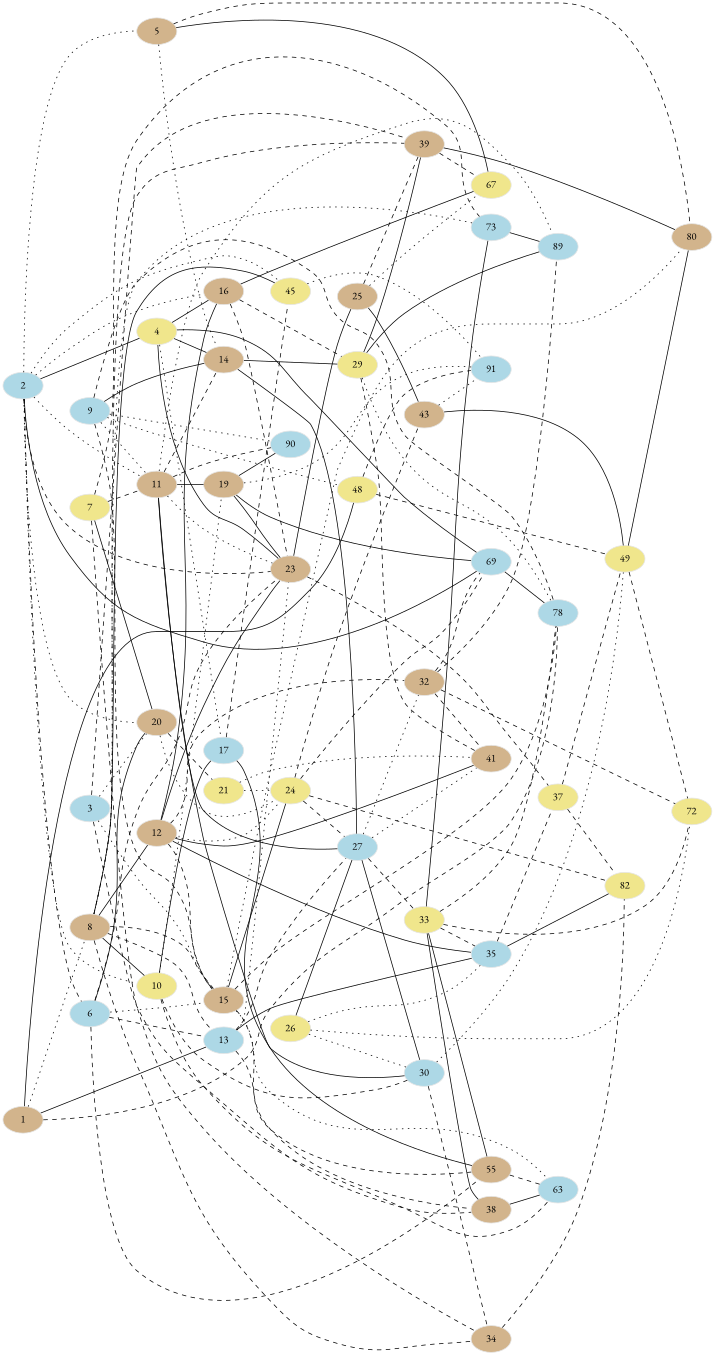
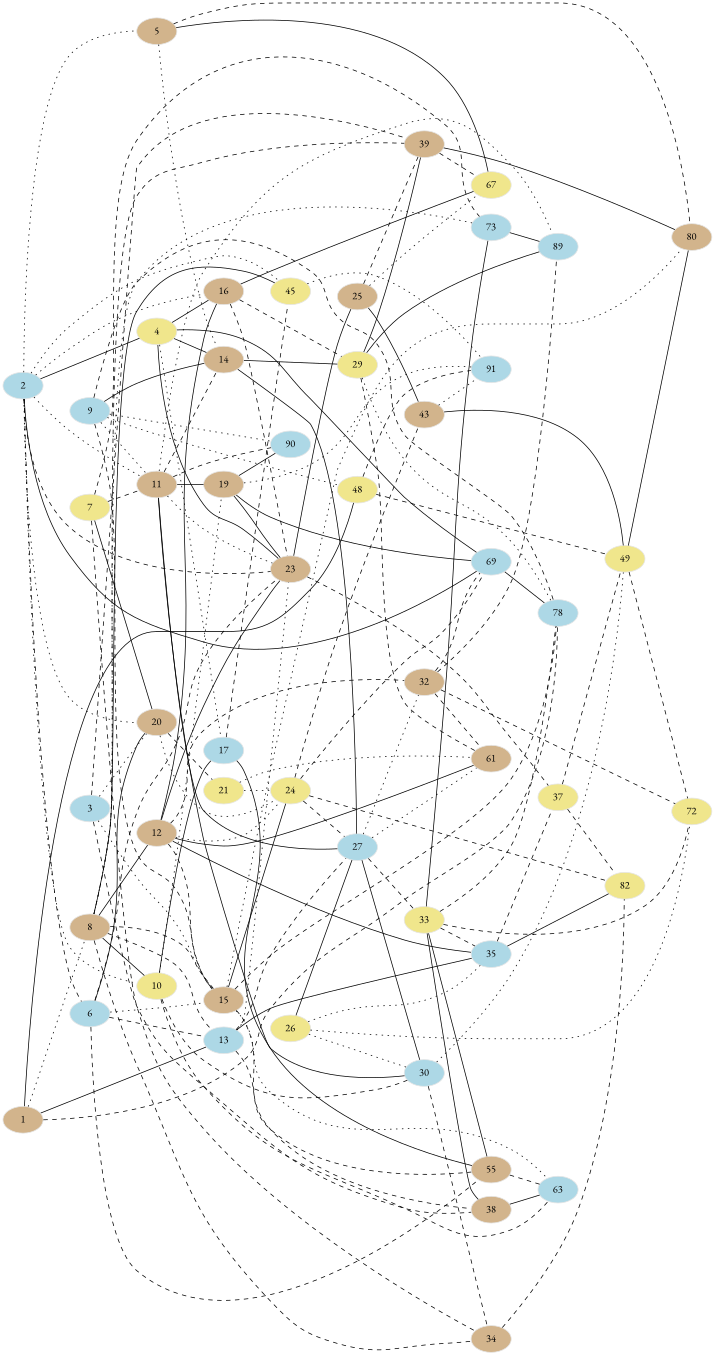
node "41": label "41" -> "61"
